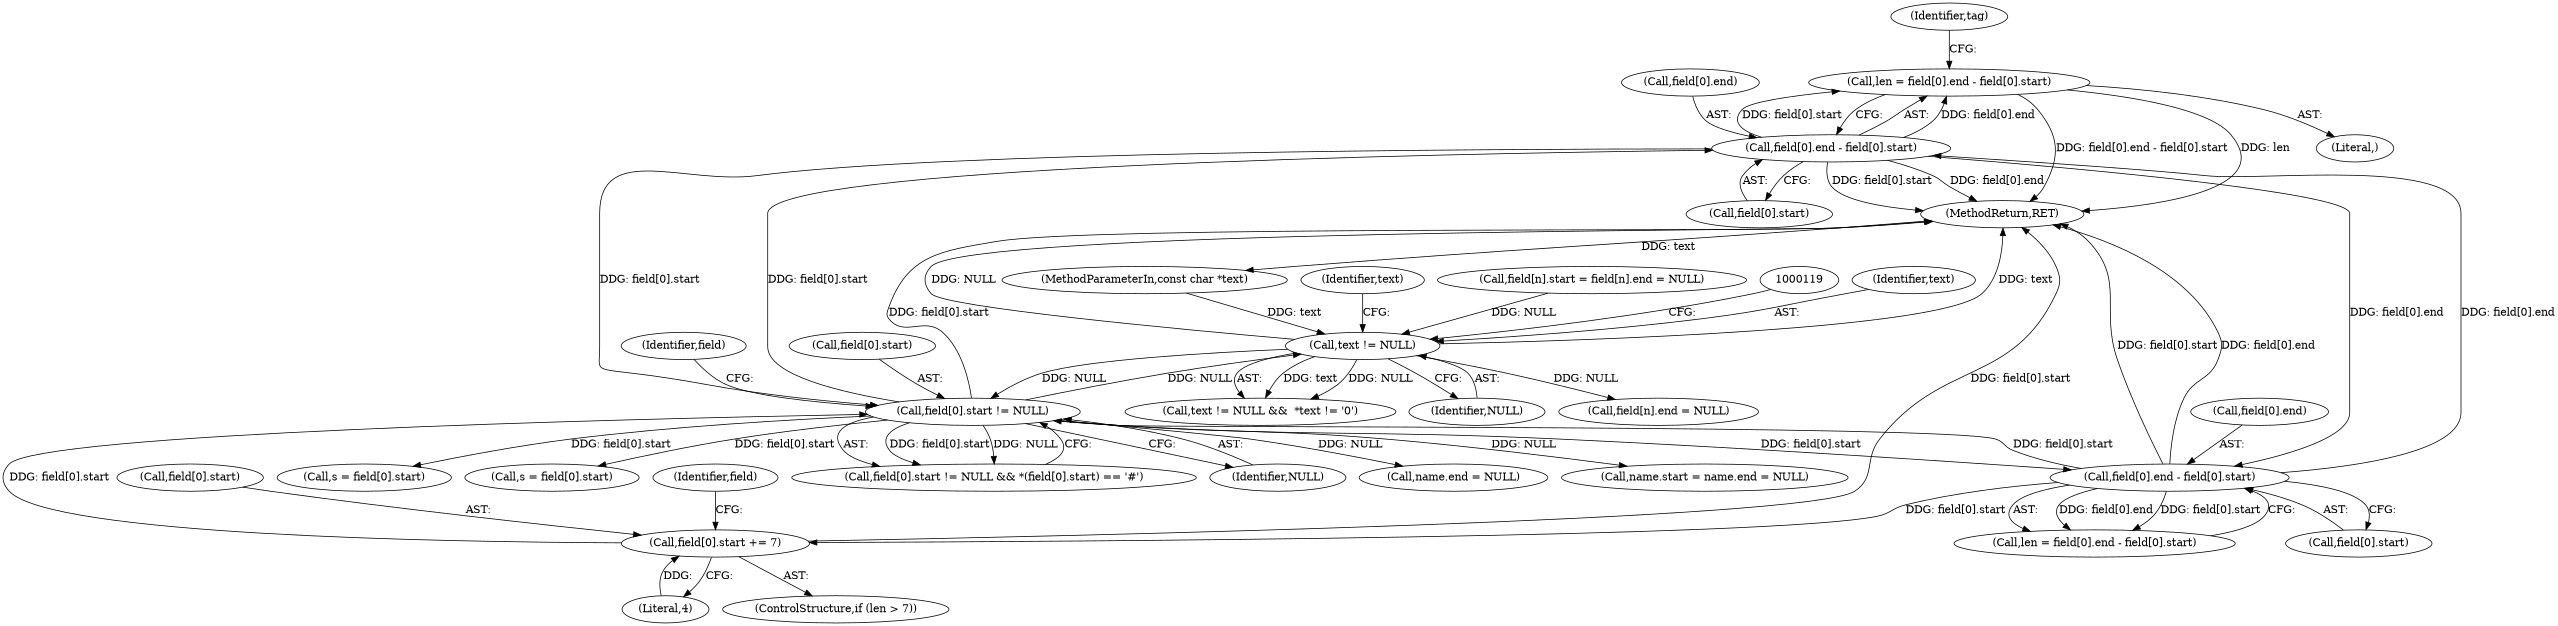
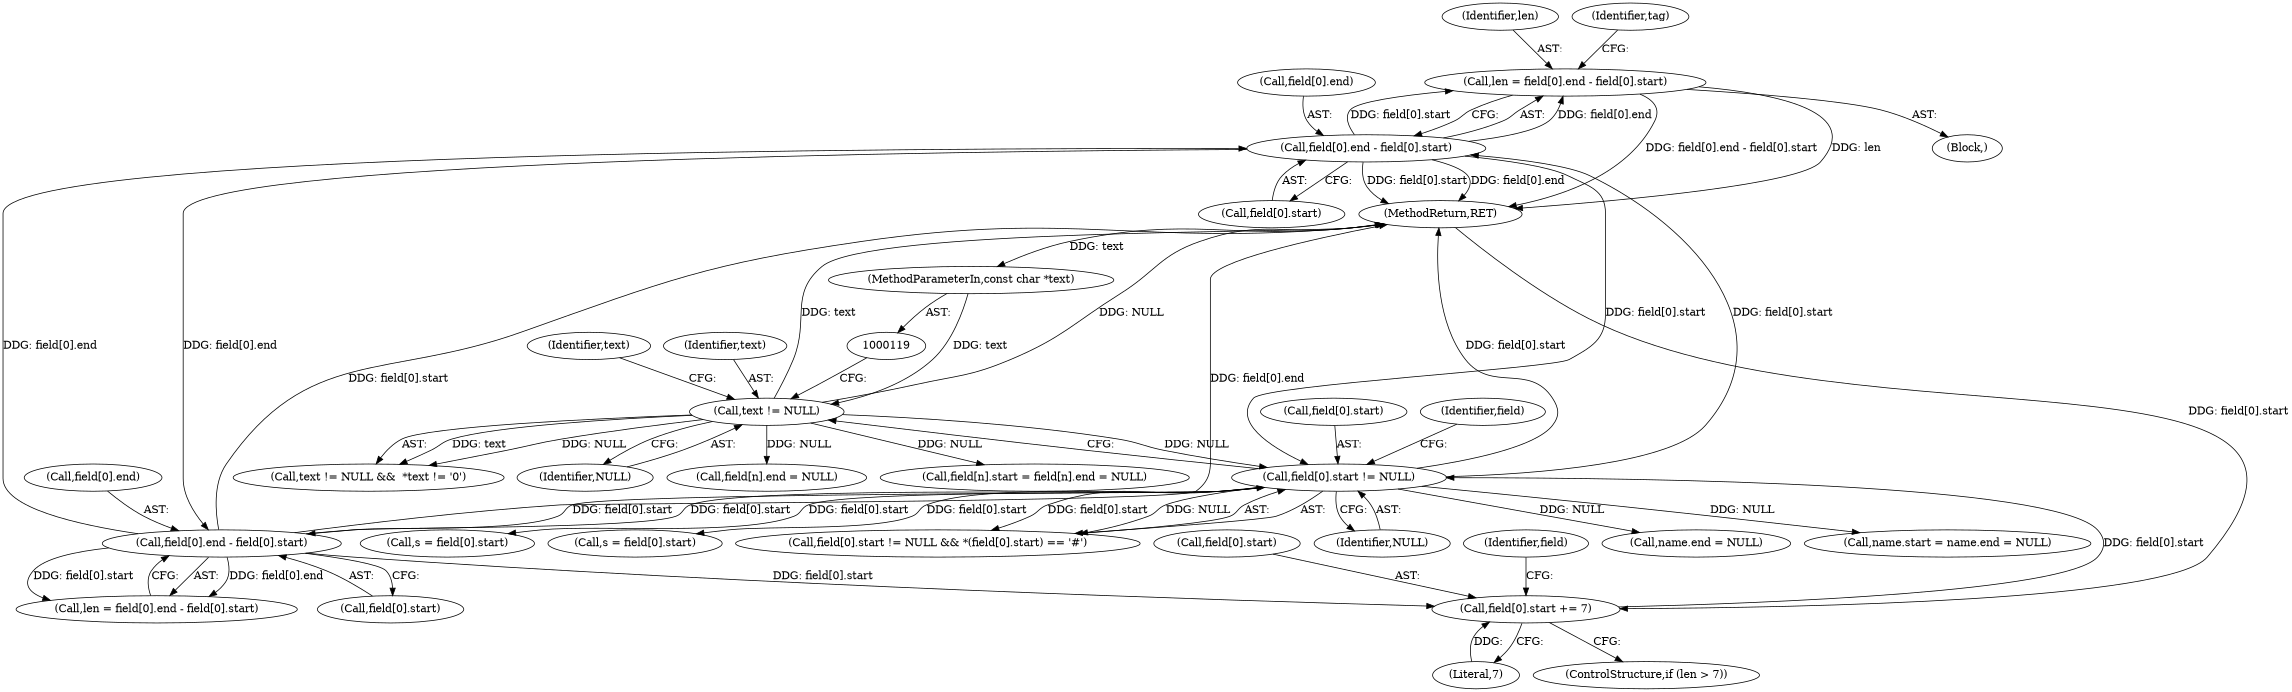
node "(Identifier,len)": added
node "(Literal,)": label "(Literal,)" -> "(Block,)"
edge "(MethodParameterIn,const char *text)" -> "1000119": added, label "AST:"
edge "(Call,field[n].start = field[n].end = NULL)" -> "(Call,text != NULL)": reversed
edge "(Call,field[0].start != NULL)" -> "(Call,text != NULL)": label "DDG: NULL" -> "CFG: "
edge "(Call,field[0].start != NULL && *(field[0].start) == '#')" -> "(Call,field[0].start != NULL)": label "CFG: " -> "AST: "
edge "(Call,field[0].start += 7)" -> "(MethodReturn,RET)": reversed
edge "(Call,field[0].start += 7)" -> "(ControlStructure,if (len > 7))": label "AST: " -> "CFG: "
node "(Literal,4)": label "(Literal,4)" -> "(Literal,7)"
